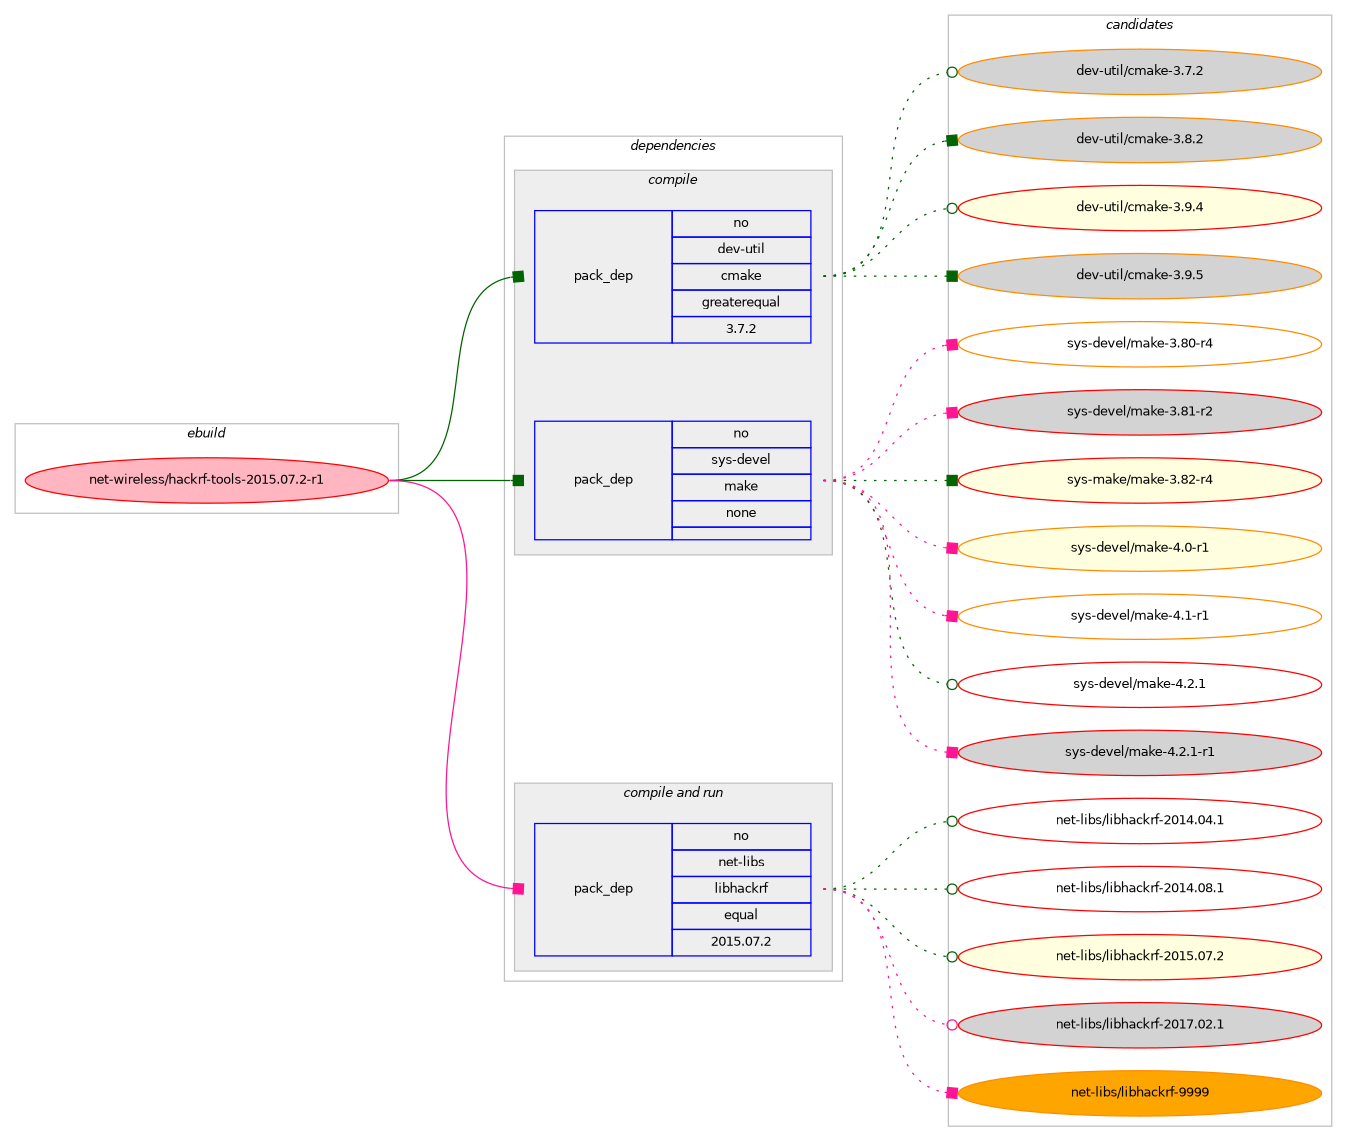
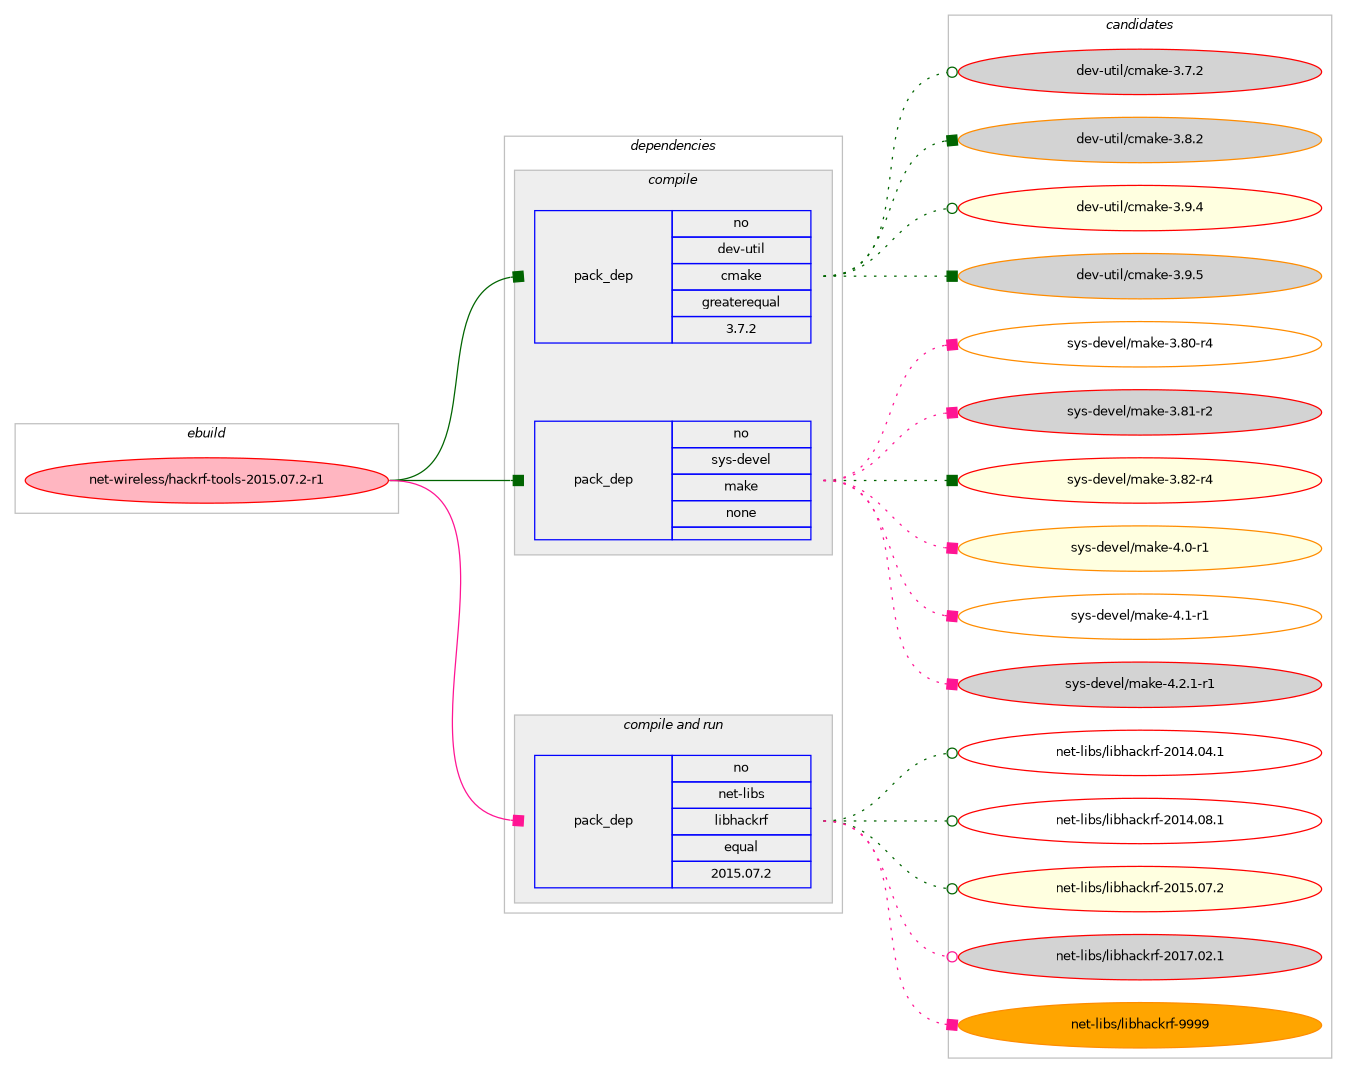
node "dev-util/cmake-3.7.2": color darkorange -> red
node "sys-make/make-3.82-r4": label "sys-make/make-3.82-r4" -> "sys-devel/make-3.82-r4"
node "sys-devel/make-4.2.1": removed
